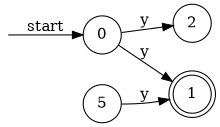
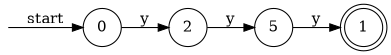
edge "2" -> "5": added, label "y"
edge "0" -> "1": removed, label "y"
